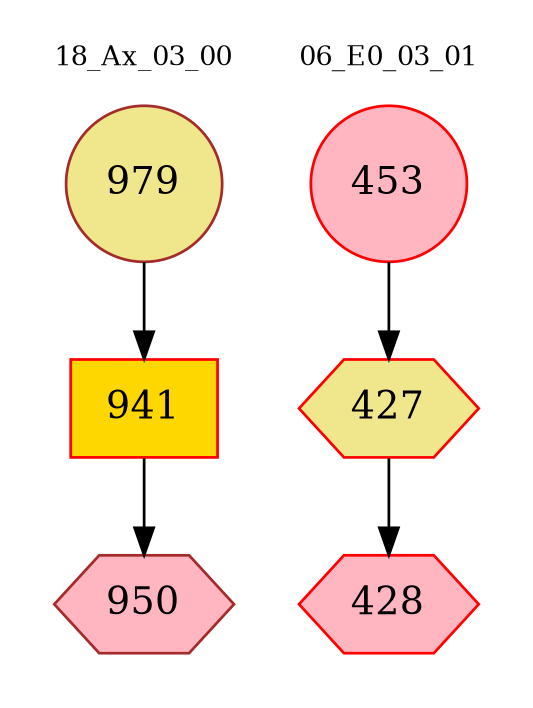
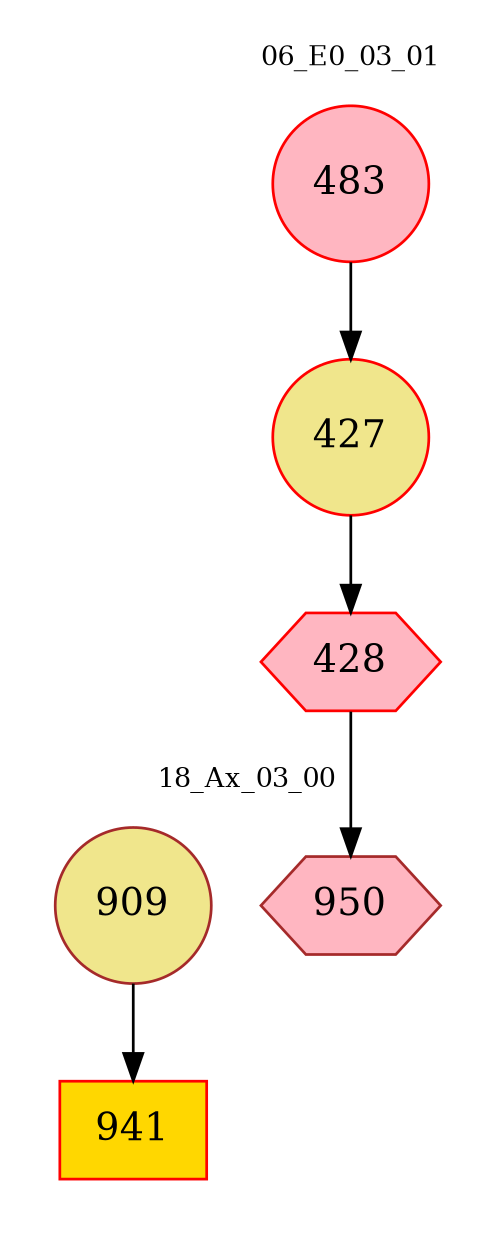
node "979": label "979" -> "909"
node "453": label "453" -> "483"
node "427": shape hexagon -> circle
edge "941" -> "950": now "428" -> "950"
